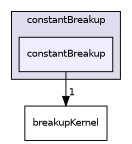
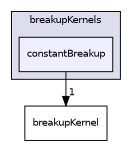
cluster "constantBreakup": label "constantBreakup" -> "breakupKernels"
